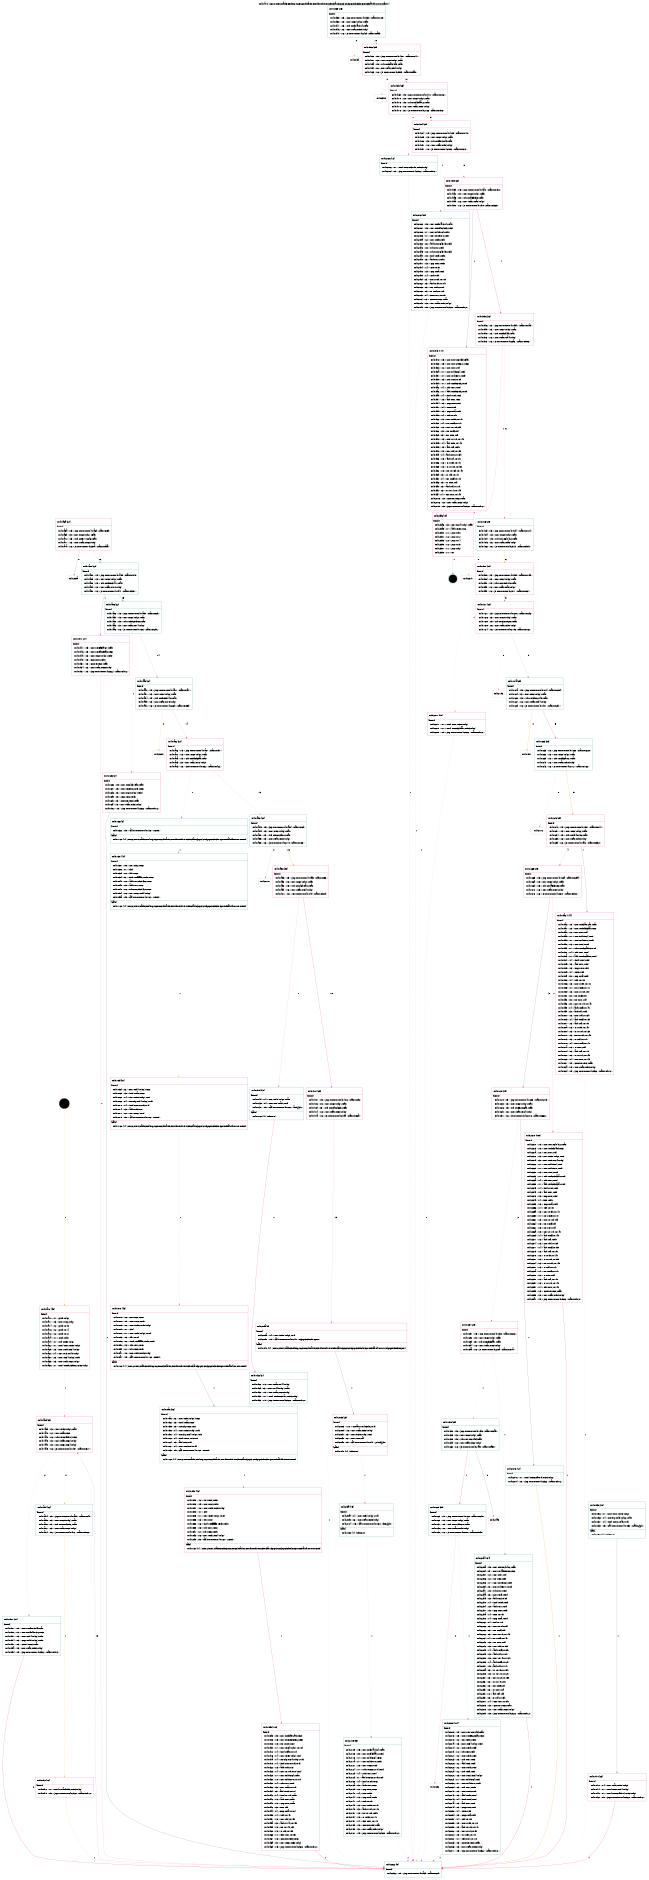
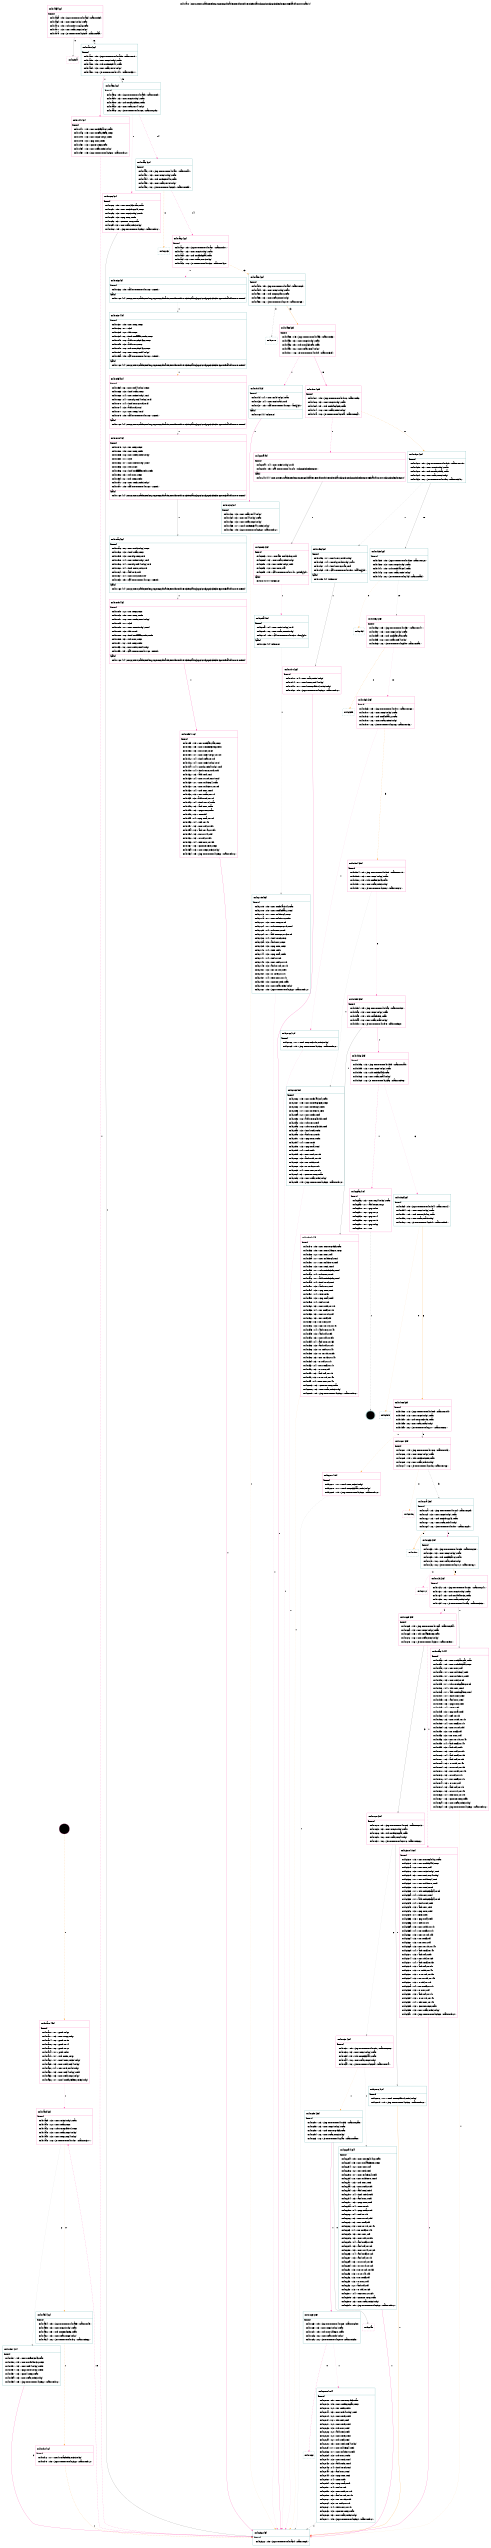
node "0x401b20 [25]": added
edge "0x401b07 [25]" -> "0x4020da [9]": label " 13" -> " 1"
